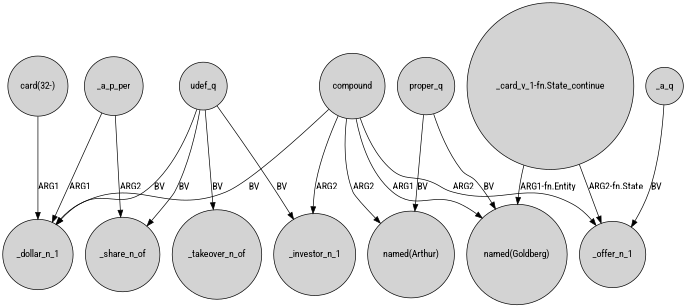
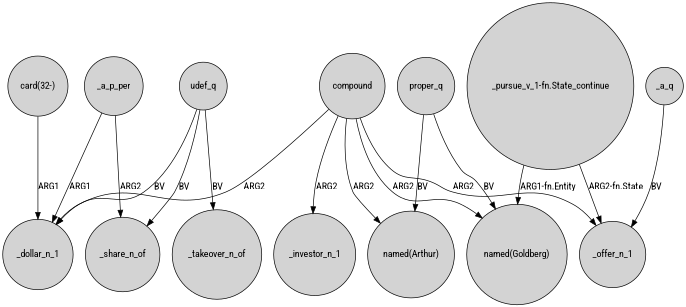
node "_card_v_1-fn.State_continue": label "_card_v_1-fn.State_continue" -> "_pursue_v_1-fn.State_continue"
edge "udef_q" -> "_investor_n_1": removed, label "BV"
edge "compound" -> "_dollar_n_1": label "BV" -> "ARG2"
edge "compound" -> "named(Goldberg)": label "ARG1" -> "ARG2"
